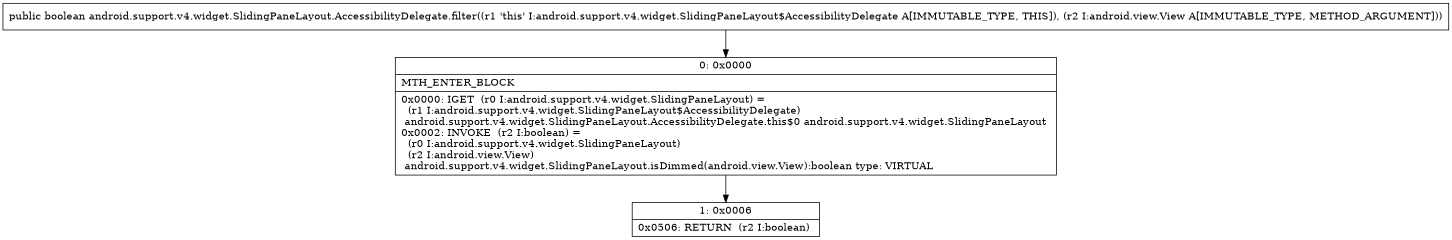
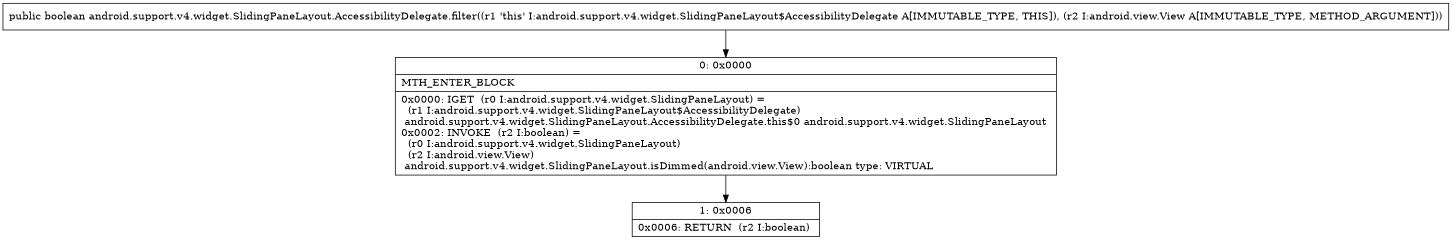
node "1: 0x0006": text "0x0506: RETURN  (r2 I:boolean)" -> "0x0006: RETURN  (r2 I:boolean)"
